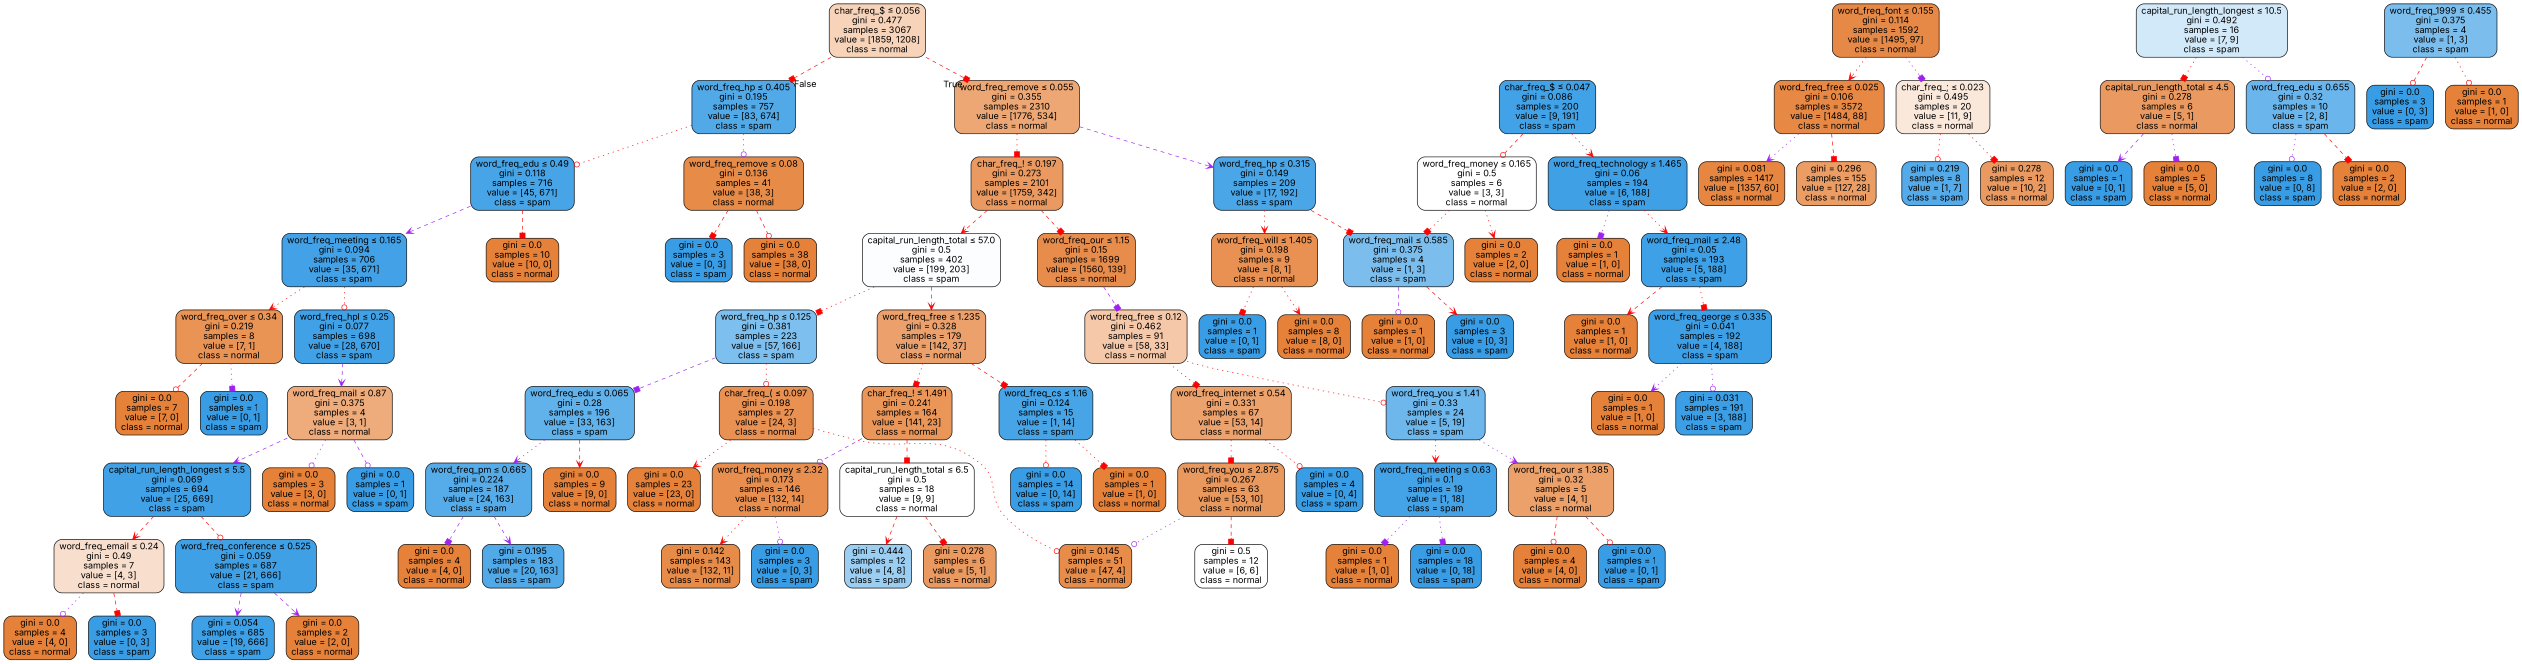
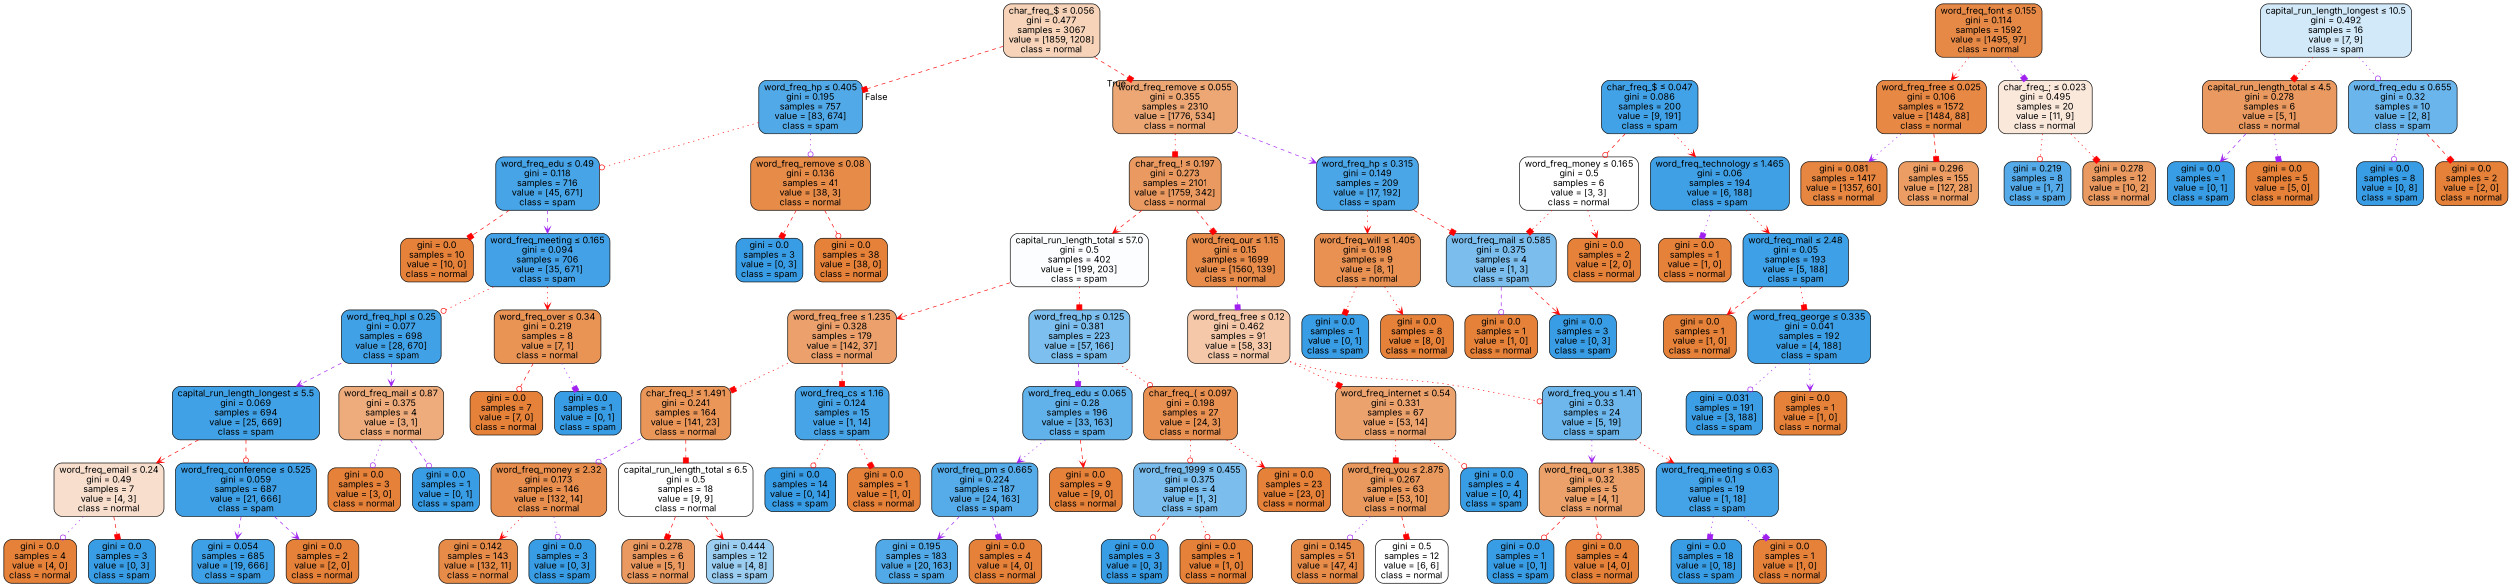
node "word_freq_free ≤ 0.025": text "samples = 3572" -> "samples = 1572"
edge "word_freq_mail ≤ 0.87" -> "capital_run_length_longest ≤ 5.5": now "word_freq_hpl ≤ 0.25" -> "capital_run_length_longest ≤ 5.5"
edge "char_freq_( ≤ 0.097" -> "gini = 0.145": now "char_freq_( ≤ 0.097" -> "word_freq_1999 ≤ 0.455"
